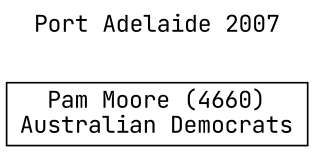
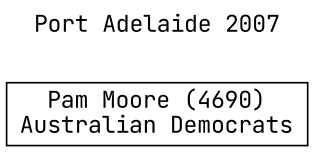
node "Pam Moore (4660) Australian Democrats": label "Pam Moore (4660) Australian Democrats" -> "Pam Moore (4690) Australian Democrats"
